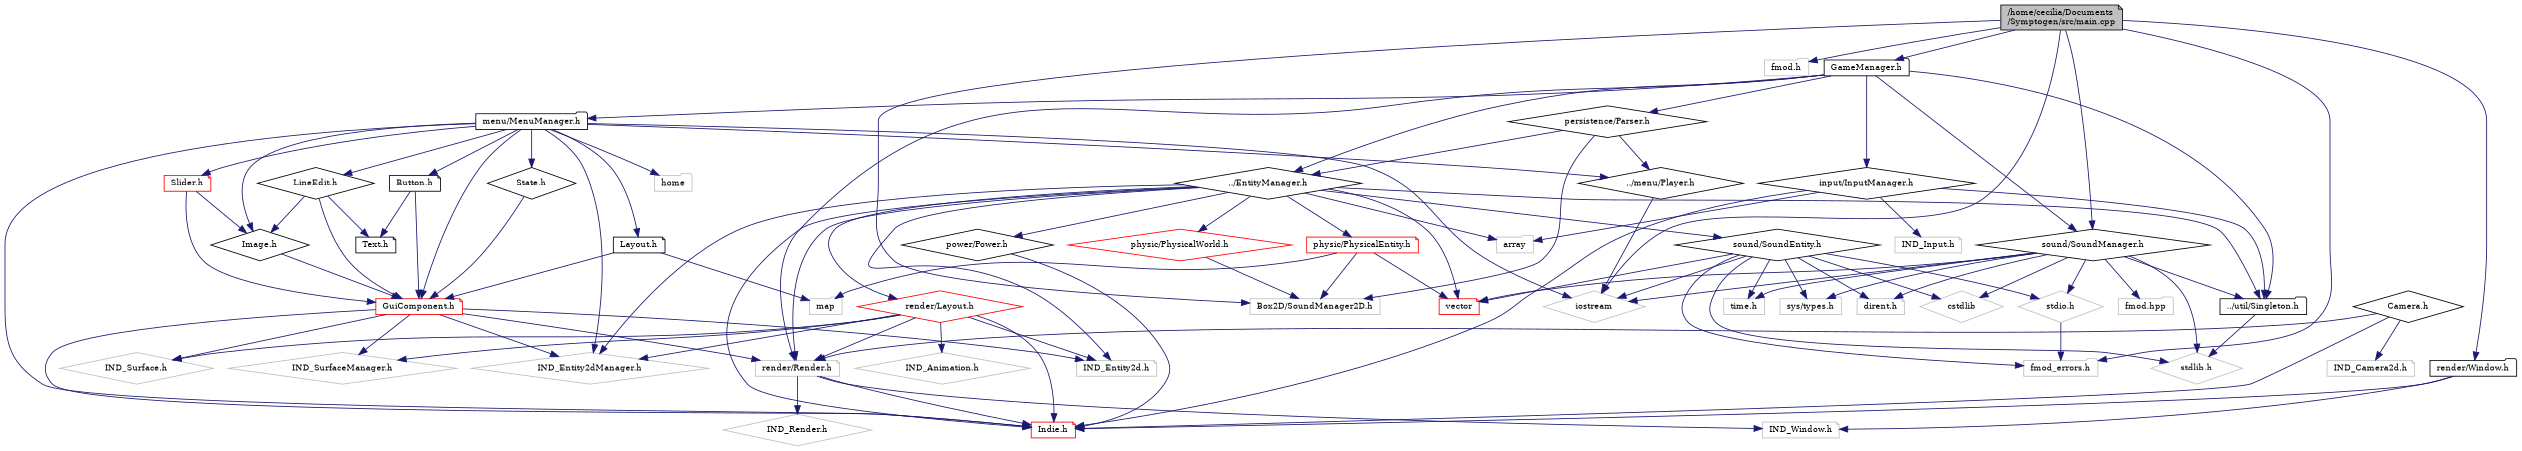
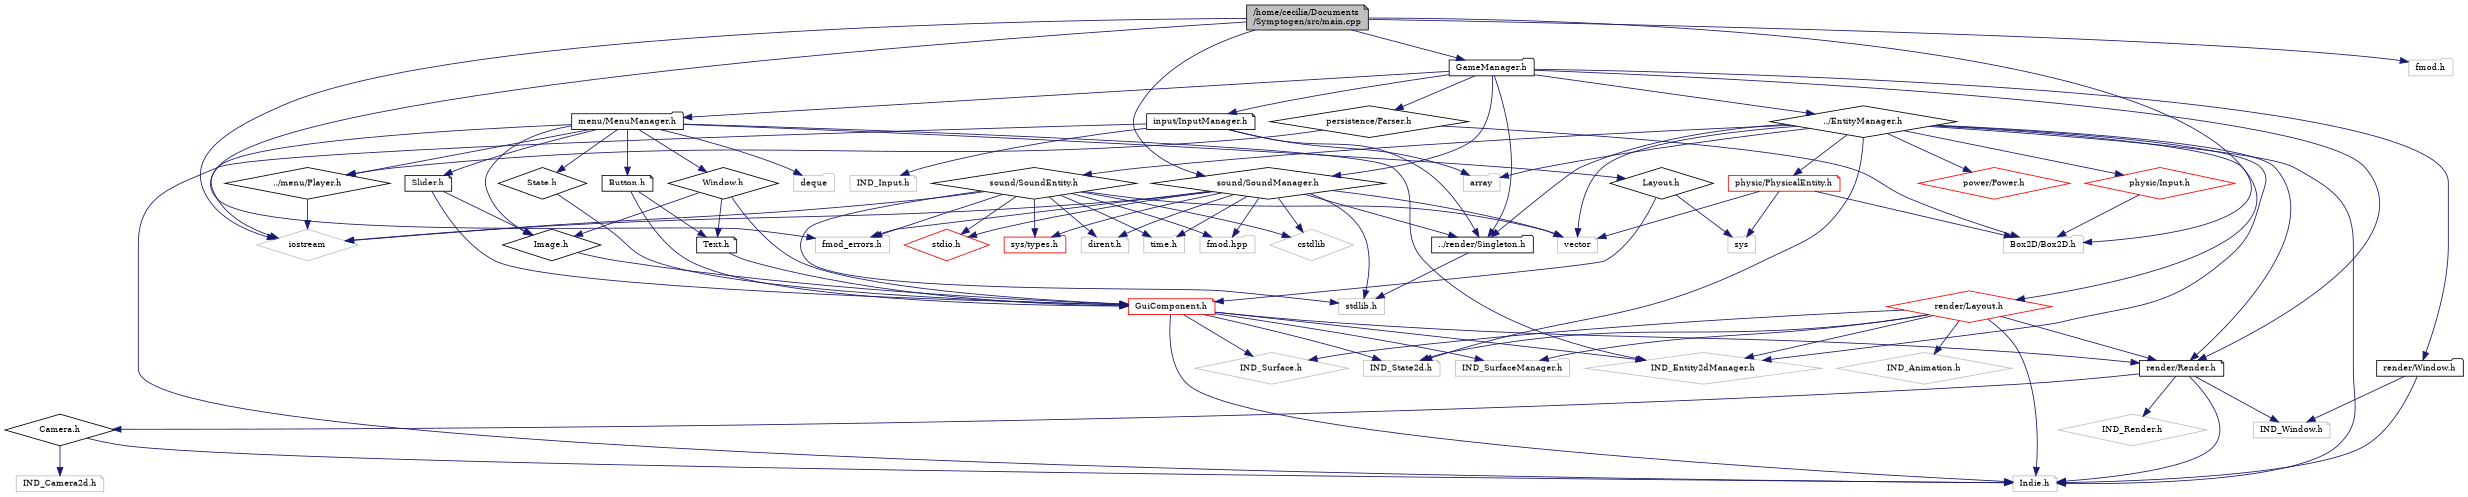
edge "/home/cecilia/Documents /Symptogen/src/main.cpp" -> "render/Window.h": now "GameManager.h" -> "render/Window.h"
edge "persistence/Parser.h" -> "../EntityManager.h": removed
node "Slider.h": color red -> black
node "LineEdit.h": label "LineEdit.h" -> "Window.h"
node "home": label "home" -> "deque"
node "input/InputManager.h": shape diamond -> note
edge "menu/MenuManager.h" -> "GuiComponent.h": now "Text.h" -> "GuiComponent.h"
edge "sound/SoundEntity.h" -> "fmod.hpp": added
node "Layout.h": shape note -> diamond
node "power/Power.h": color black -> red
node "physic/PhysicalWorld.h": label "physic/PhysicalWorld.h" -> "physic/Input.h"
node "map": label "map" -> "sys"
node "Box2D/SoundManager2D.h": label "Box2D/SoundManager2D.h" -> "Box2D/Box2D.h"
node "vector": color red -> grey75
node "sys/types.h": color grey75 -> red
node "stdio.h": color grey75 -> red
node "../util/Singleton.h": label "../util/Singleton.h" -> "../render/Singleton.h"
edge "power/Power.h" -> "Indie.h": removed
edge "Camera.h" -> "render/Render.h": reversed
edge "stdio.h" -> "fmod_errors.h": now "sound/SoundManager.h" -> "fmod_errors.h"
node "IND_SurfaceManager.h": shape diamond -> folder
node "render/Render.h": color grey75 -> black
node "IND_Entity2d.h": label "IND_Entity2d.h" -> "IND_State2d.h"
node "stdlib.h": shape diamond -> folder
edge "menu/MenuManager.h" -> "Indie.h": removed
node "Indie.h": color red -> grey75
